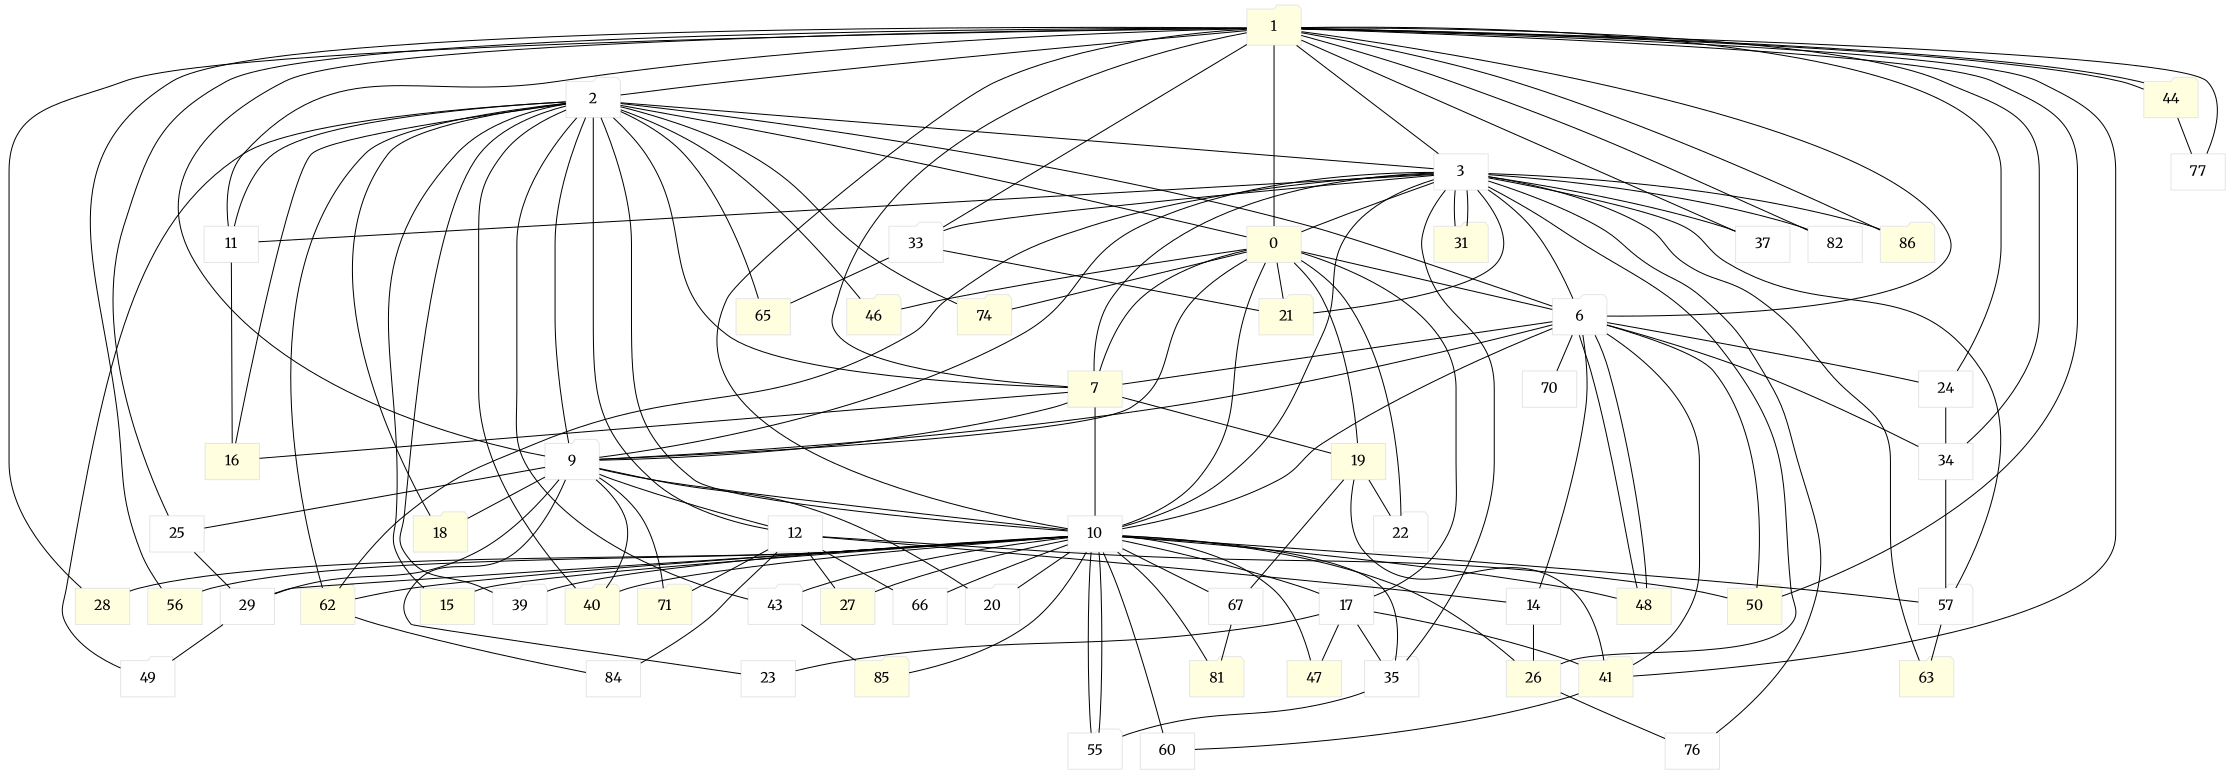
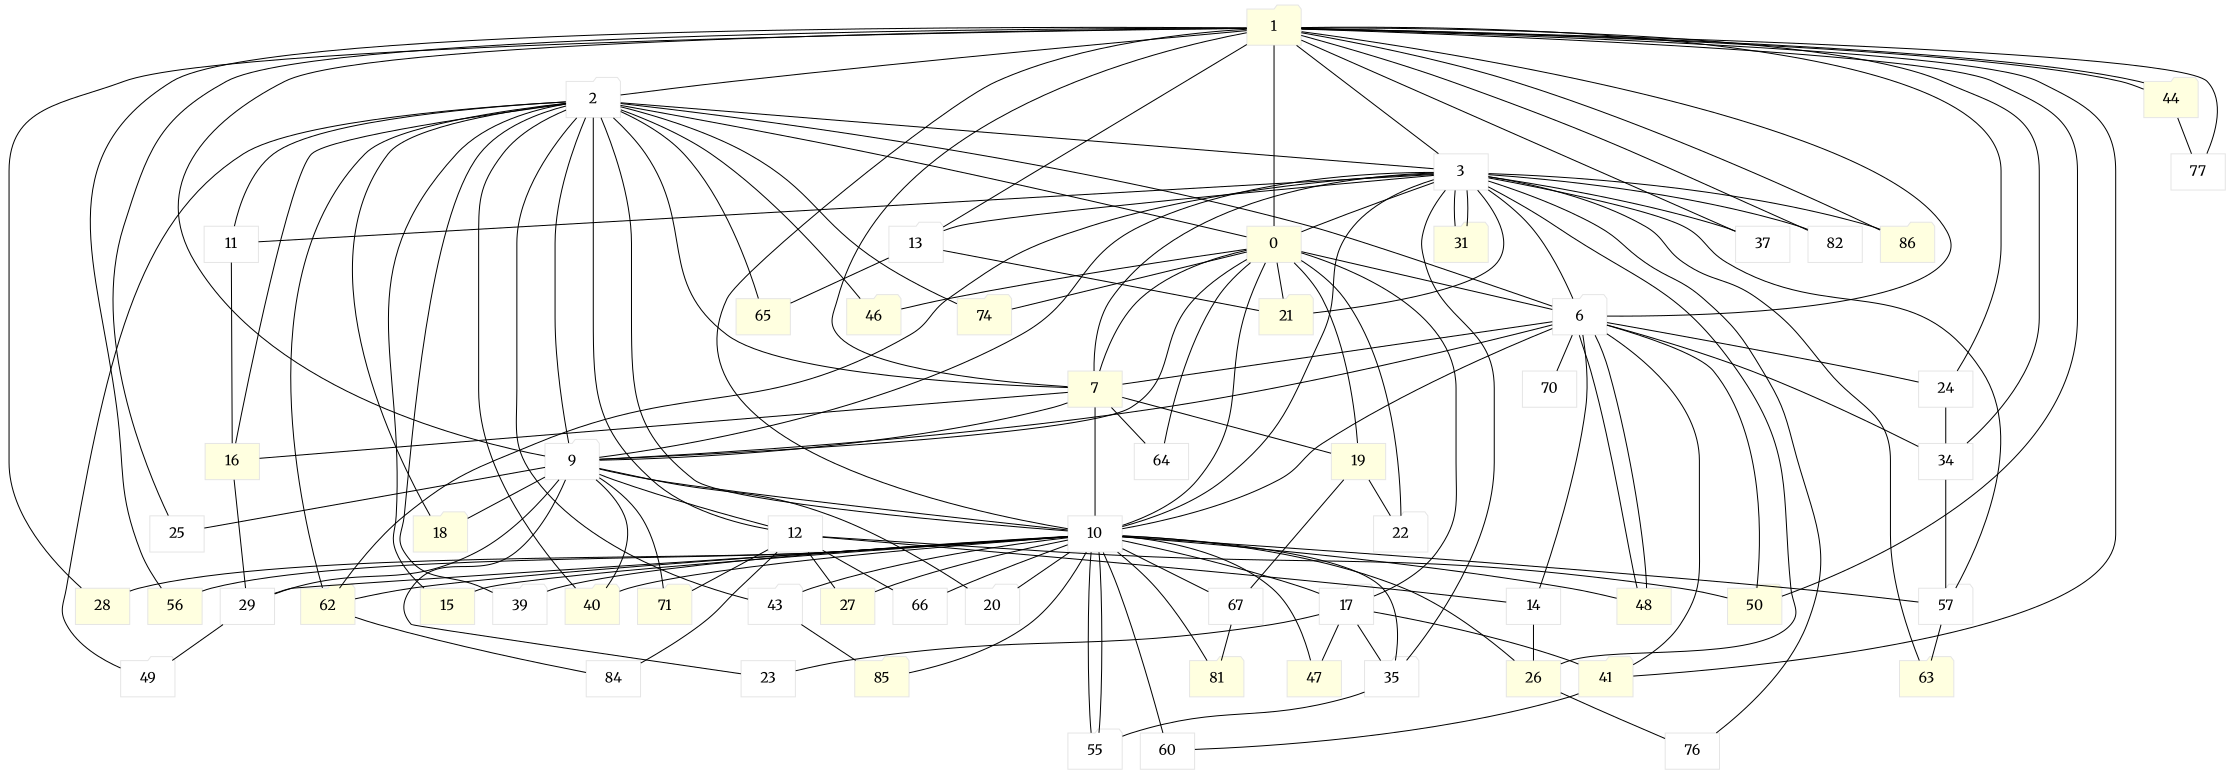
edge "1" -- "11": removed
node "33": label "33" -> "13"
node "64": added
edge "25" -- "29": now "16" -- "29"
edge "19" -- "41": removed
